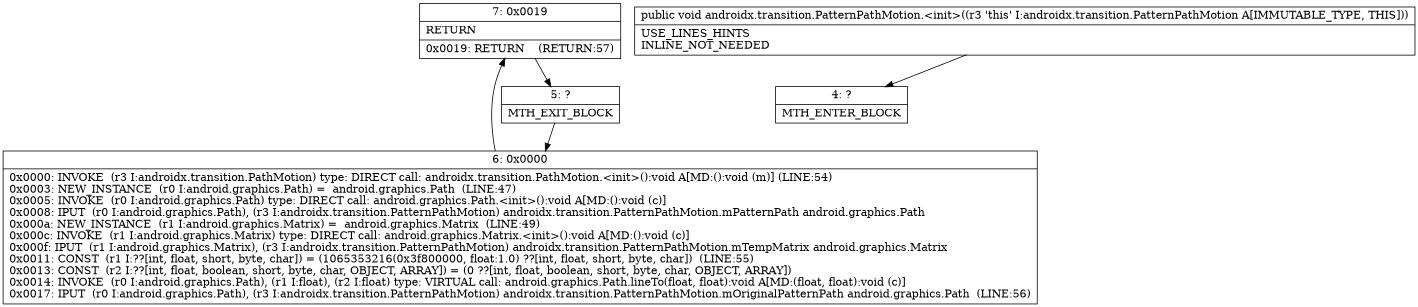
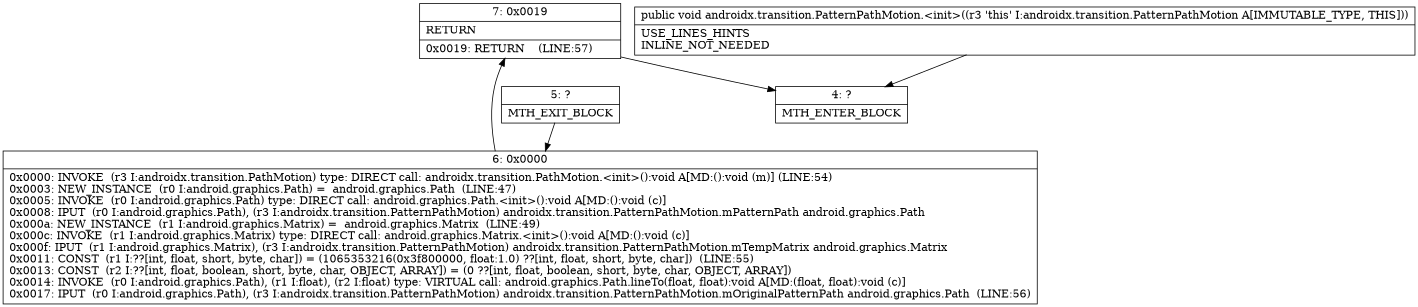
node "7: 0x0019": text "0x0019: RETURN    (RETURN:57)" -> "0x0019: RETURN    (LINE:57)"
edge "7: 0x0019" -> "5: ?": now "7: 0x0019" -> "4: ?"
